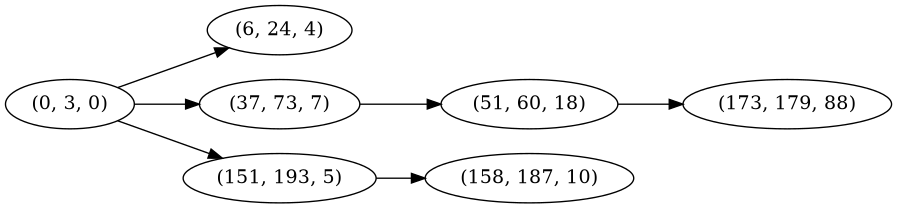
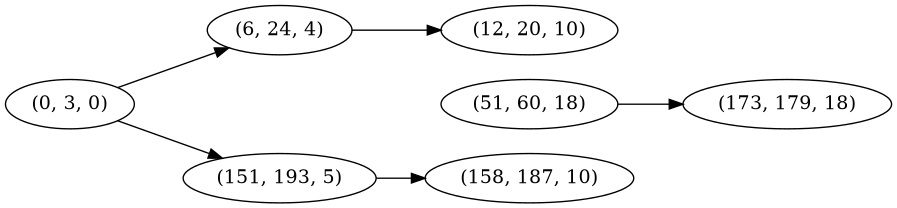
node "(12, 20, 10)": added
node "(37, 73, 7)": removed
node "(173, 179, 88)": label "(173, 179, 88)" -> "(173, 179, 18)"
